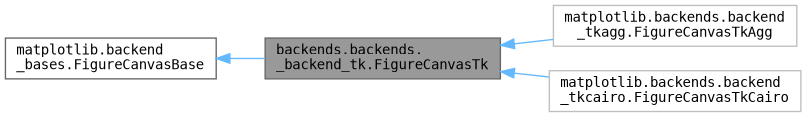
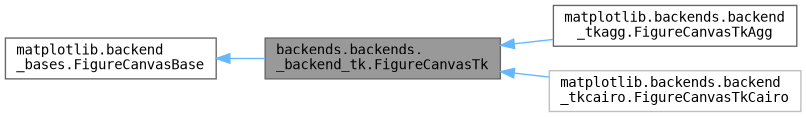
node "matplotlib.backends.backend _tkagg.FigureCanvasTkAgg": color grey75 -> gray40
